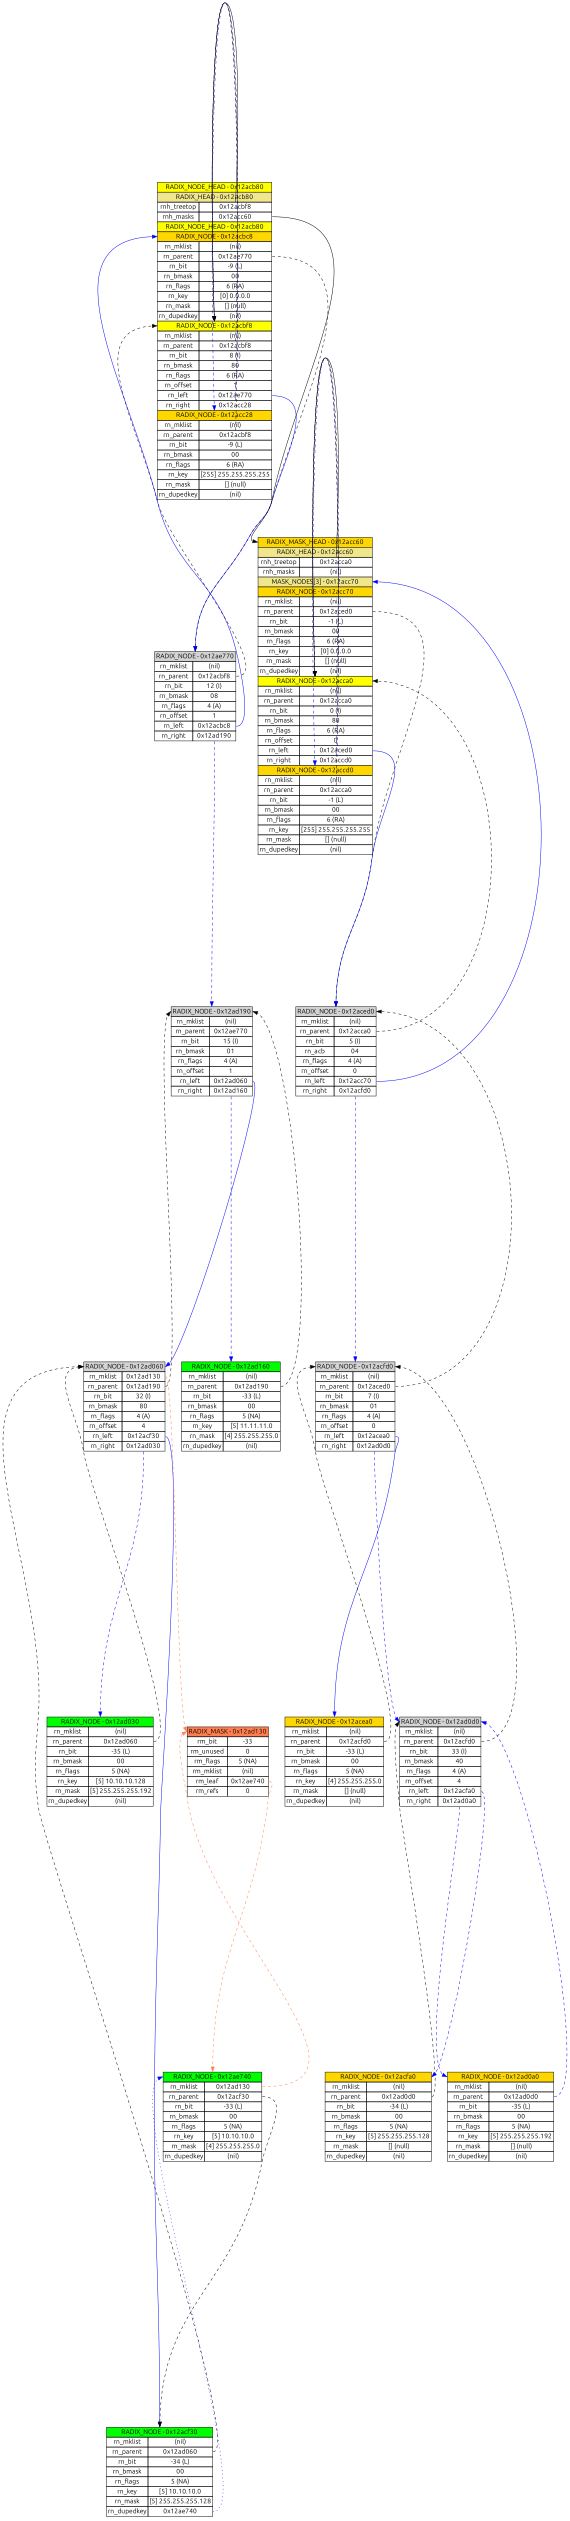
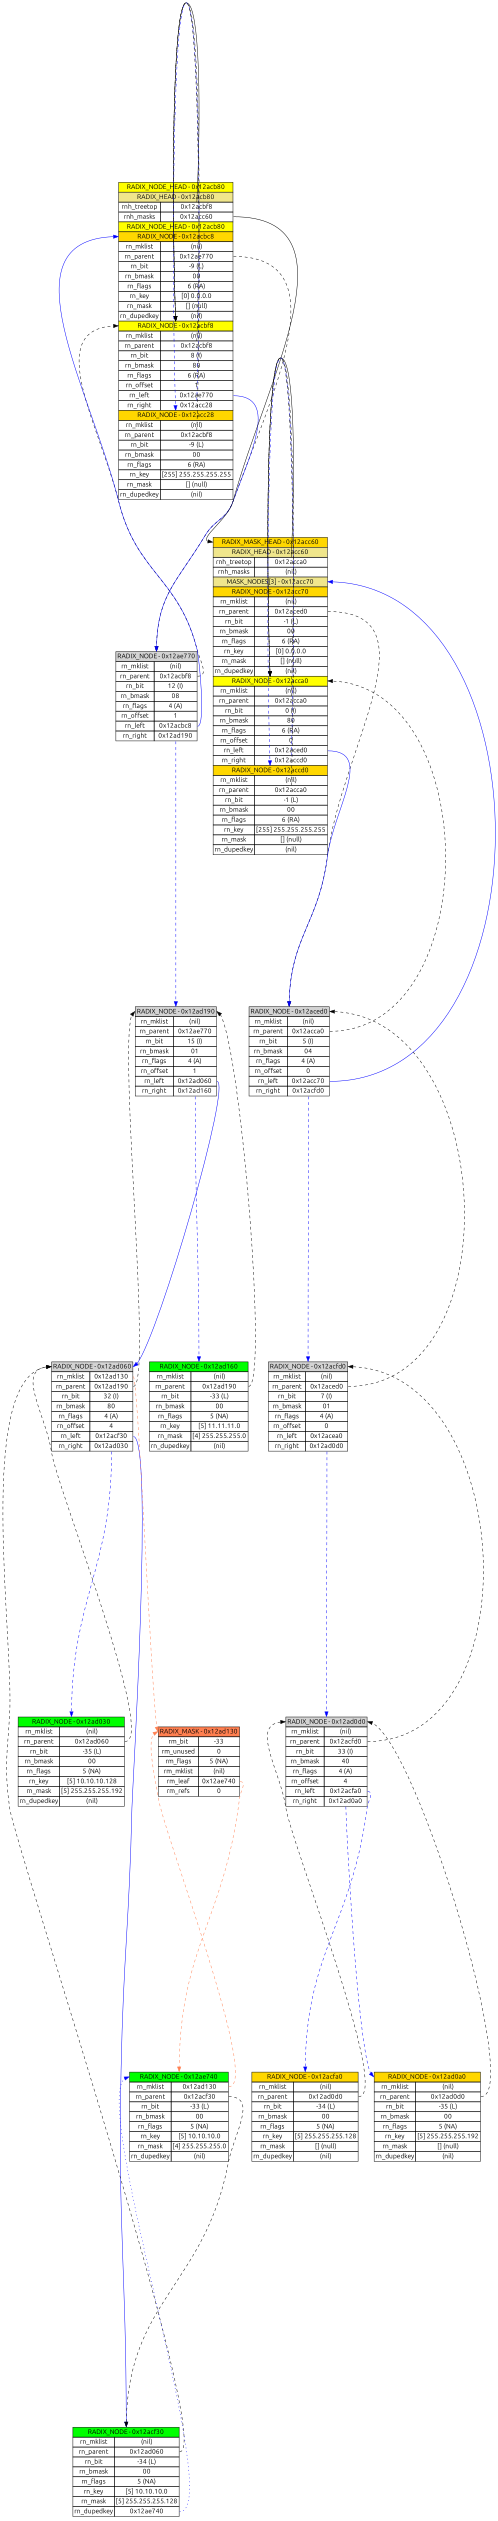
node "RADIX_NODE - 0x12aced0": text "rn_acb" -> "rn_bmask"
node "RADIX_NODE - 0x12acea0": removed
edge "RADIX_NODE - 0x12ad0a0" -> "RADIX_NODE - 0x12ad0d0": color blue -> black
